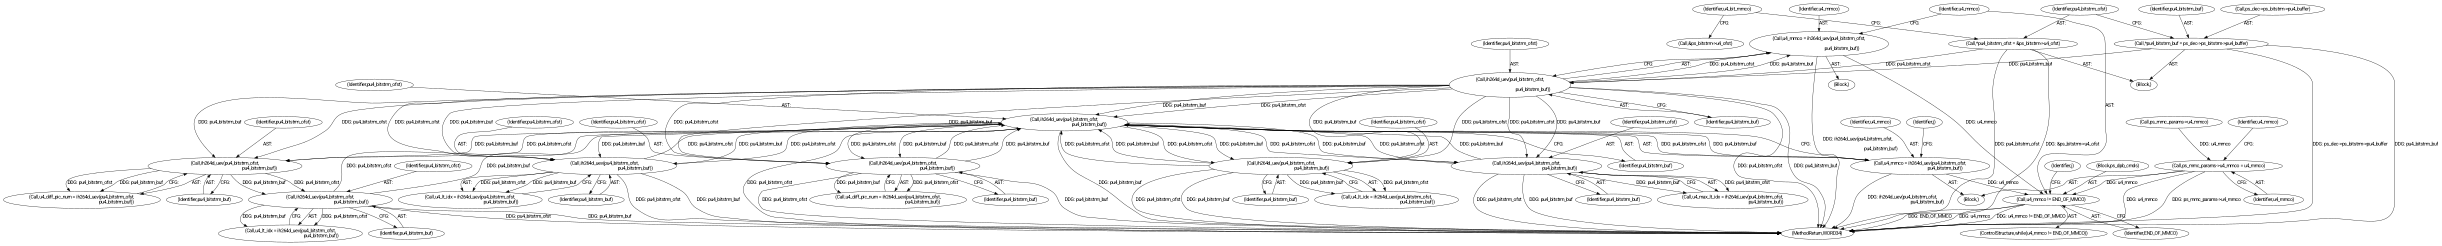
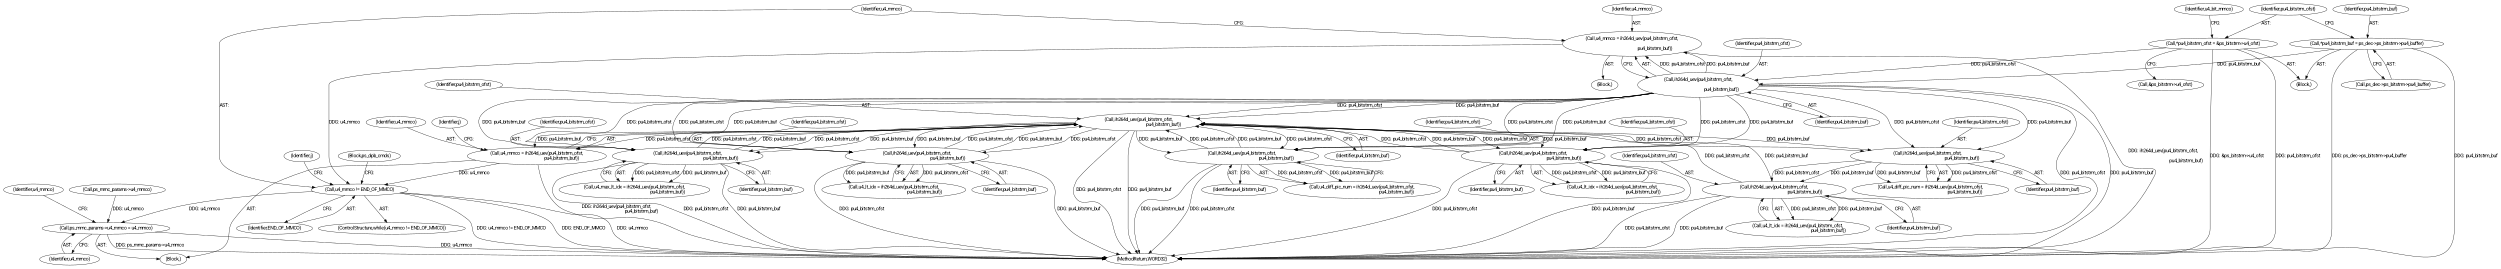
edge "(Identifier,u4_bit_mmco)" -> "(Call,&ps_bitstrm->u4_ofst)": now "(Call,*pu4_bitstrm_ofst = &ps_bitstrm->u4_ofst)" -> "(Call,&ps_bitstrm->u4_ofst)"
edge "(Call,*pu4_bitstrm_buf = ps_dec->ps_bitstrm->pu4_buffer)" -> "(Call,ps_dec->ps_bitstrm->pu4_buffer)": added, label "CFG:"
edge "(Call,ps_mmc_params->u4_mmco = u4_mmco)" -> "(Call,u4_mmco != END_OF_MMCO)": reversed
edge "(Block,ps_dpb_cmds)" -> "(Call,u4_mmco != END_OF_MMCO)": label "AST: " -> "CFG: "
node "(MethodReturn,WORD34)": label "(MethodReturn,WORD34)" -> "(MethodReturn,WORD32)"
